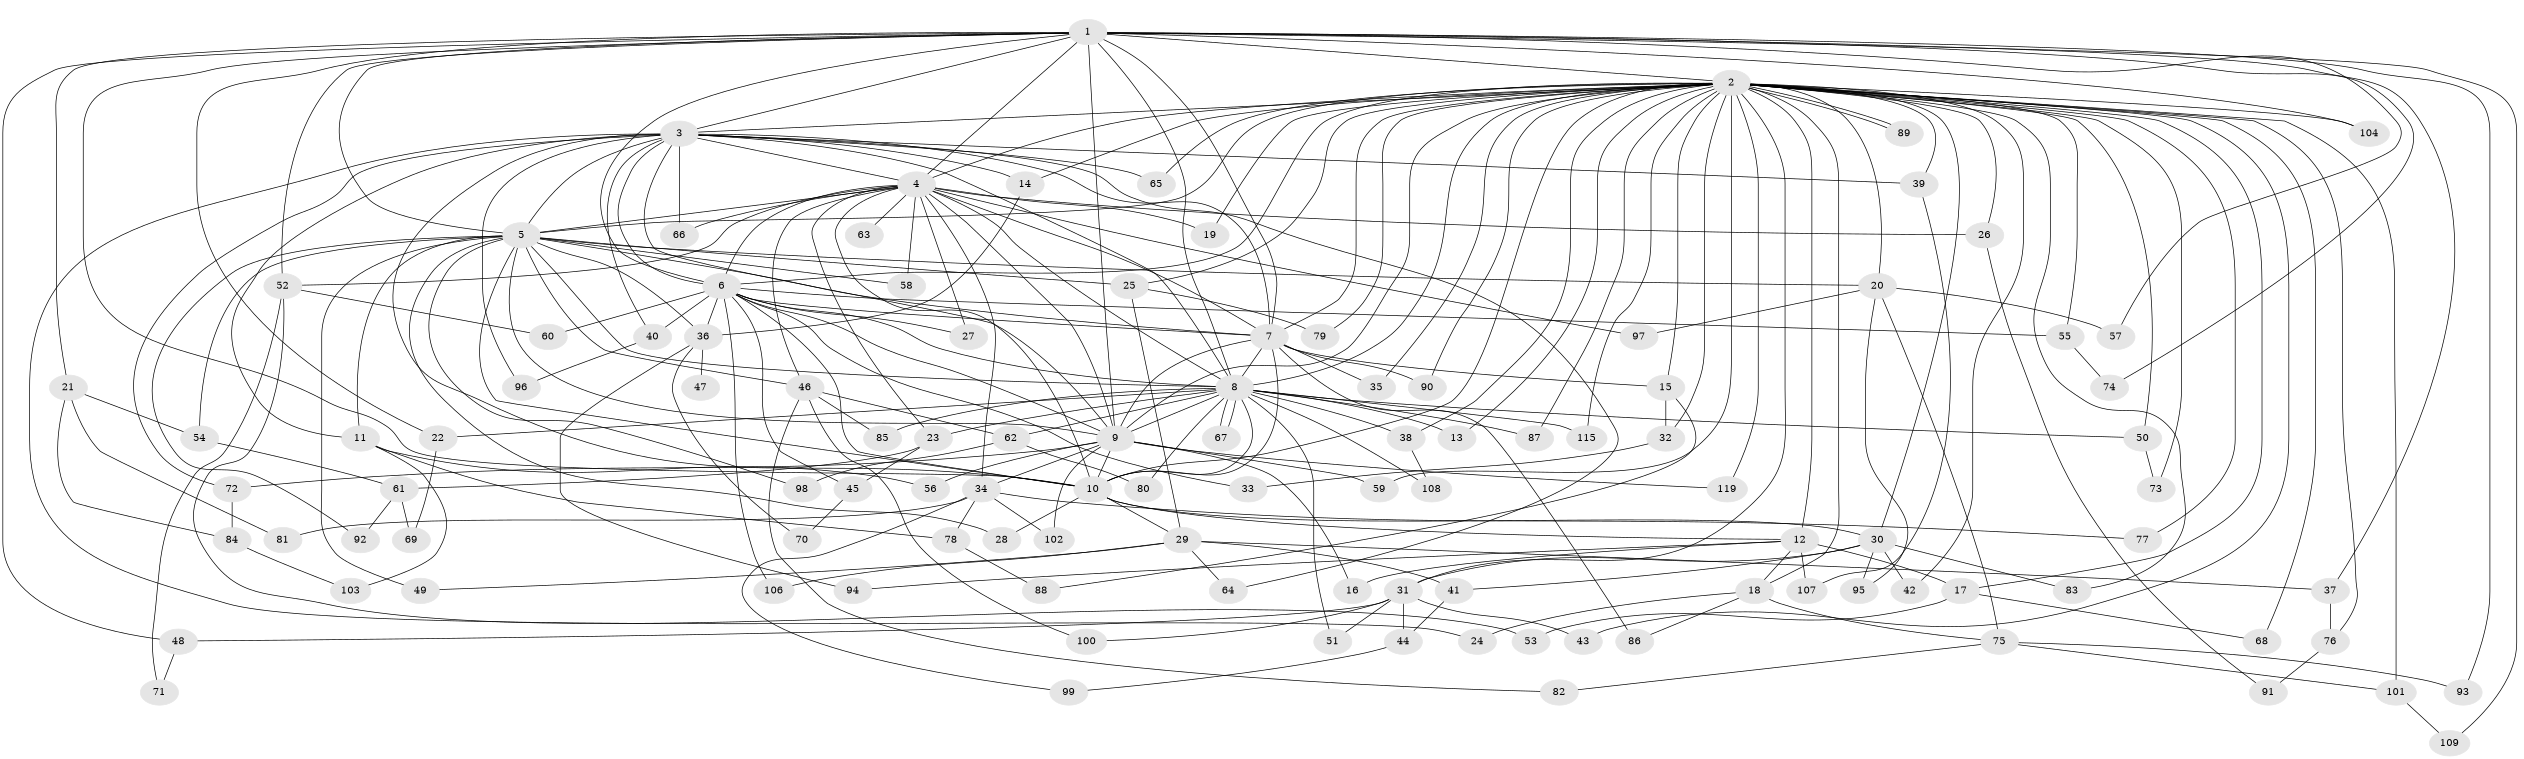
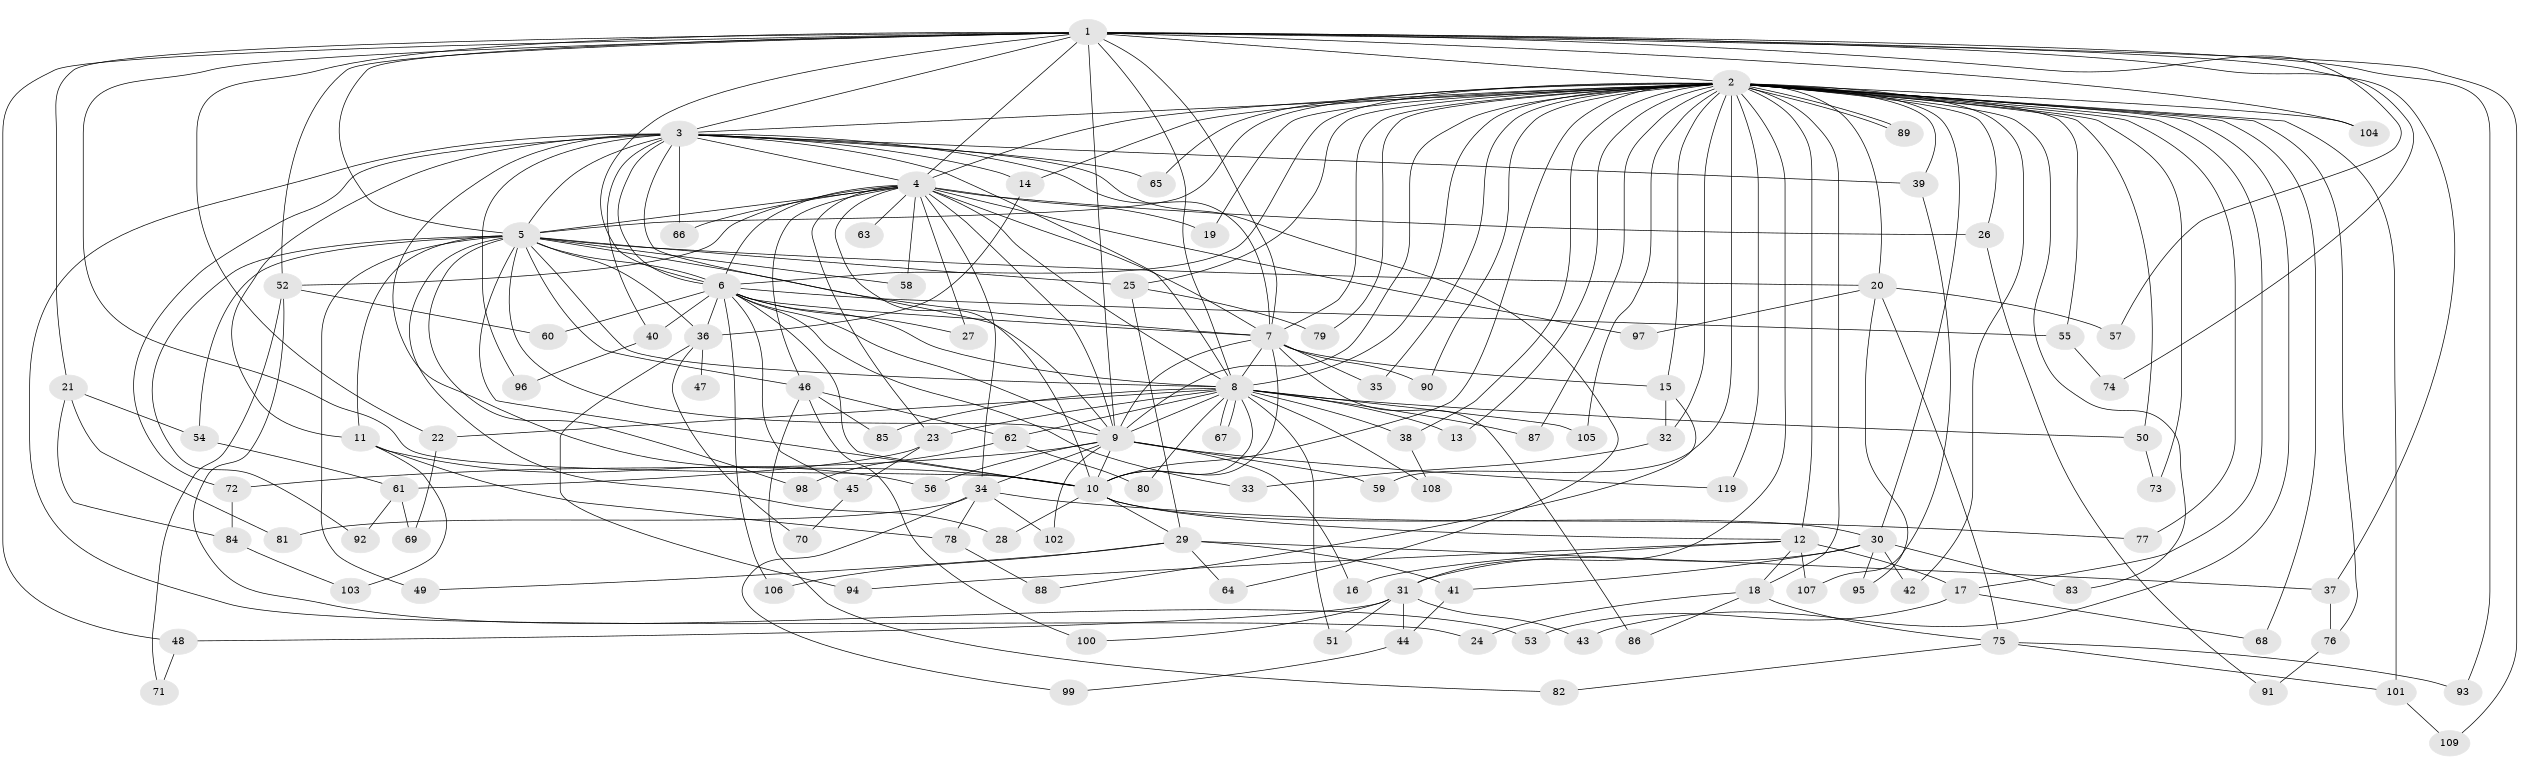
edge "5" -- "6": added
node "115": label "115" -> "105"
